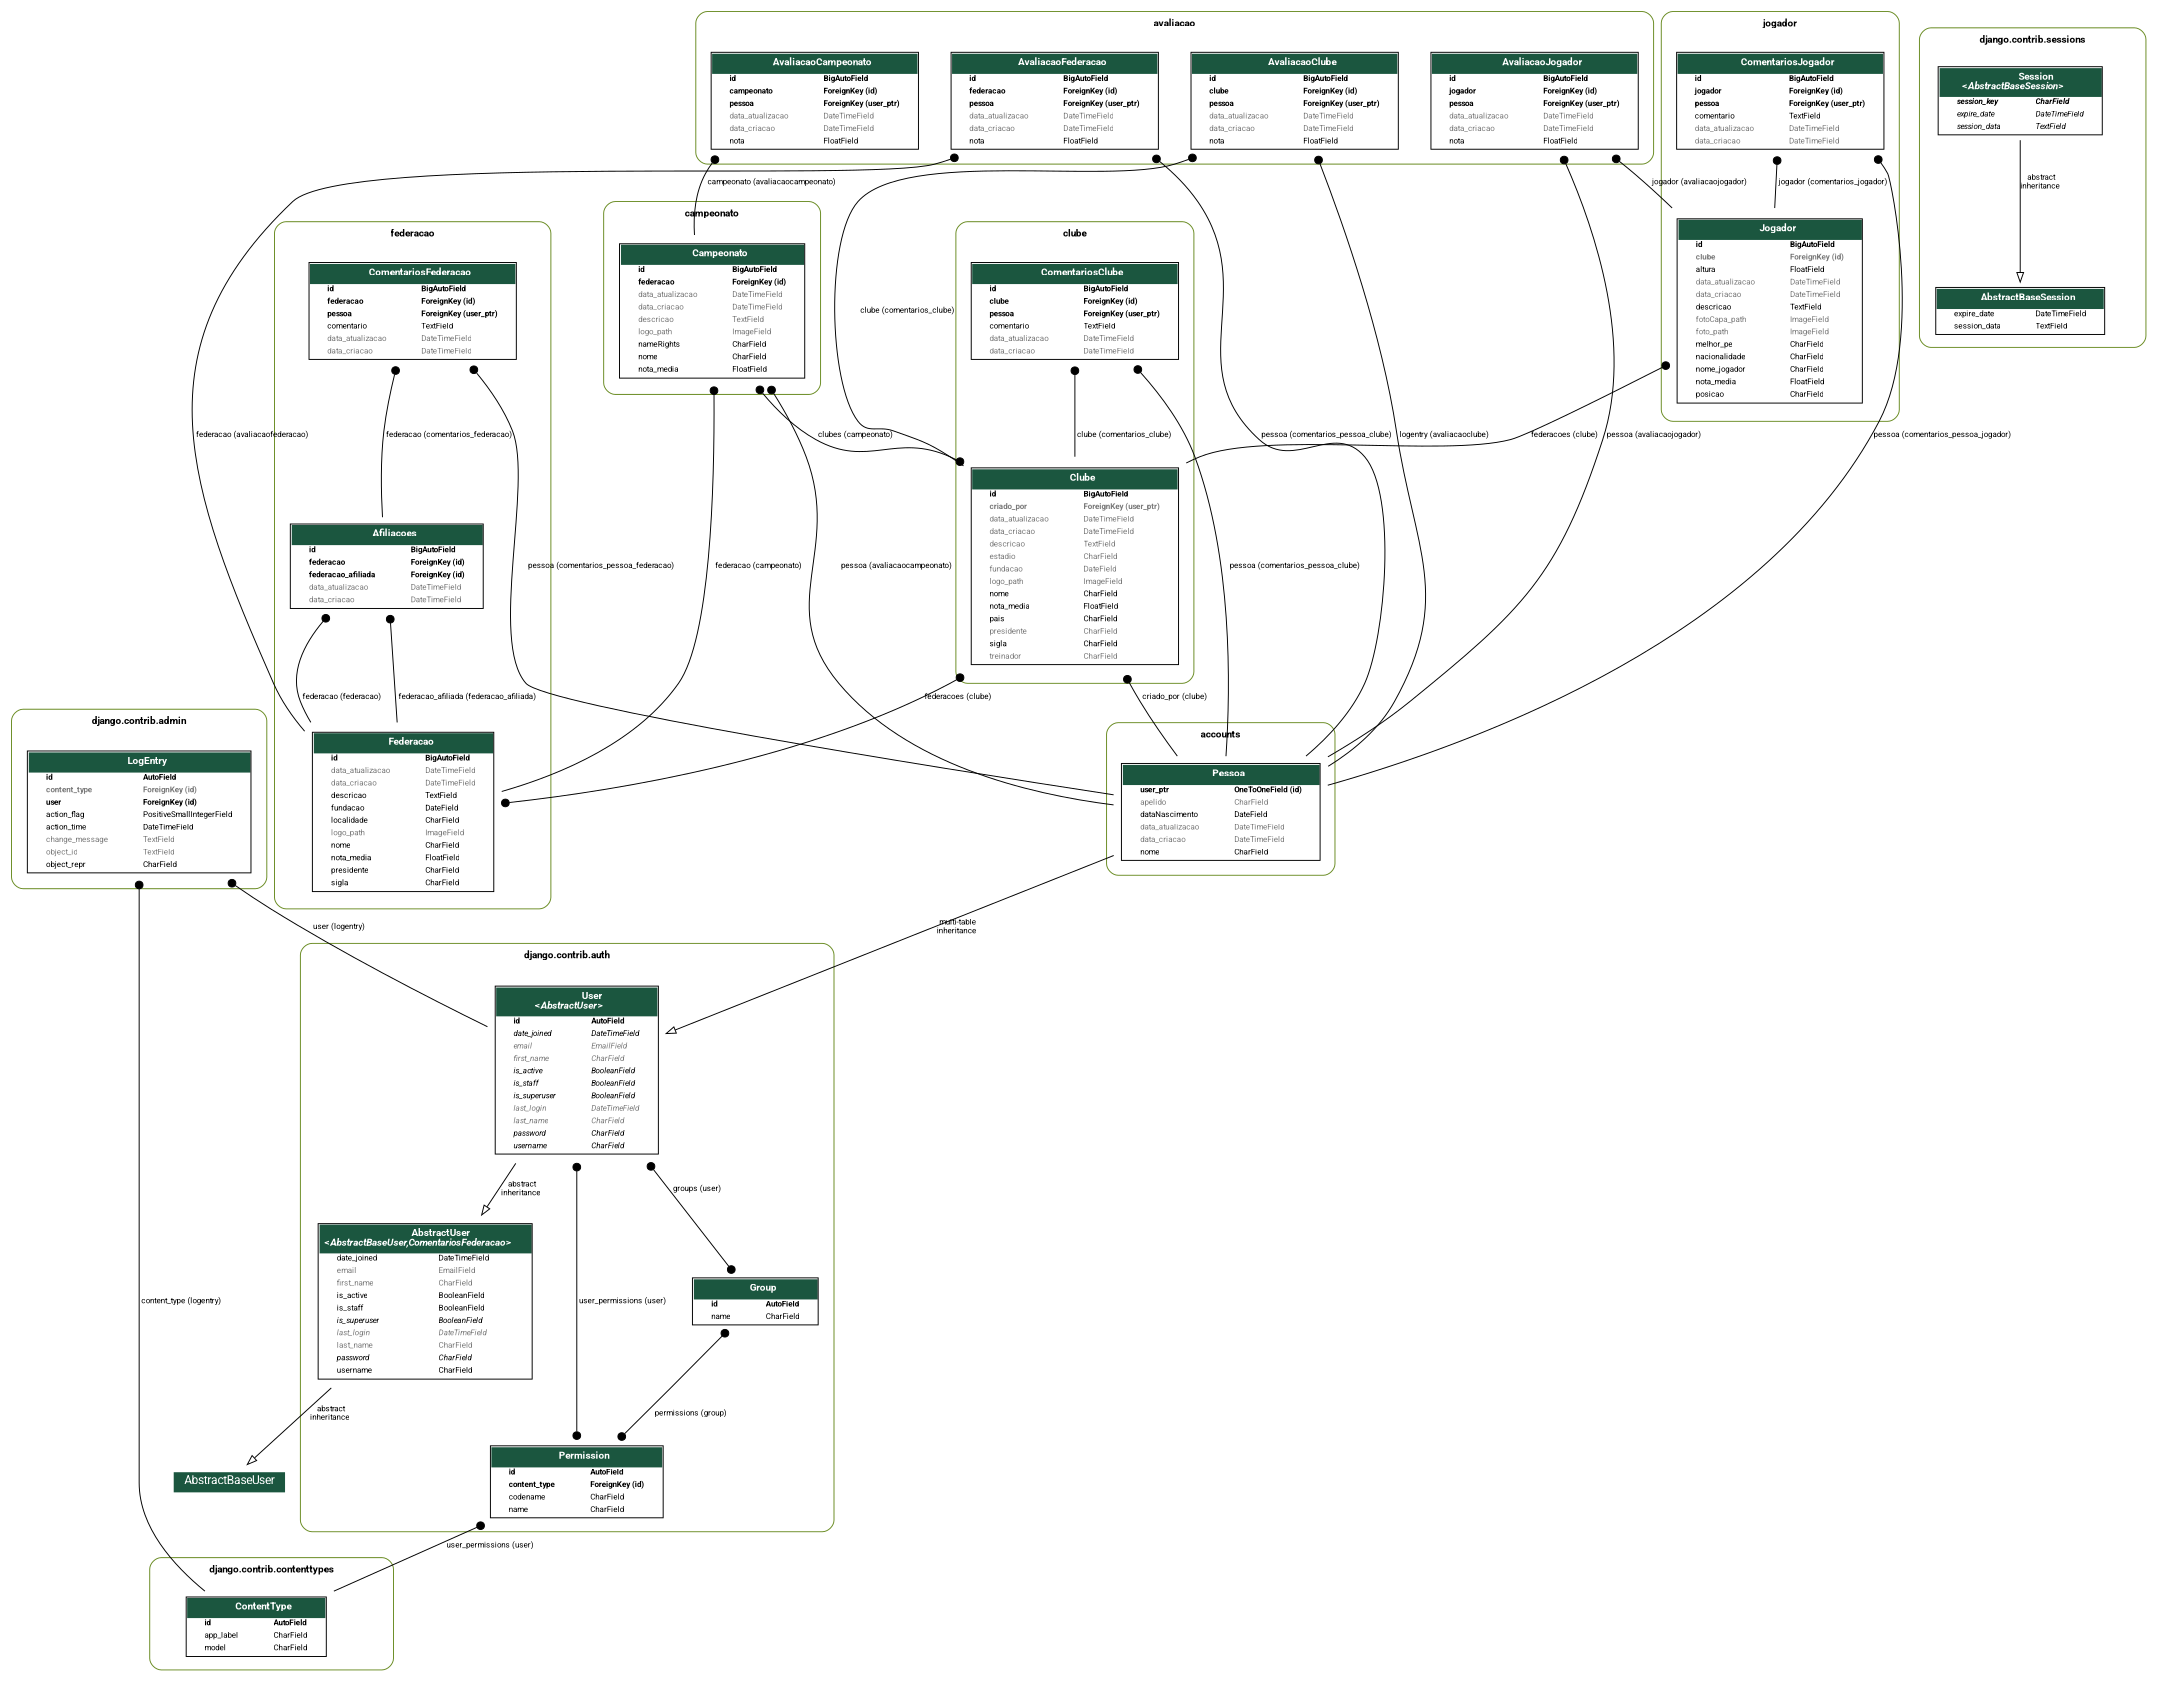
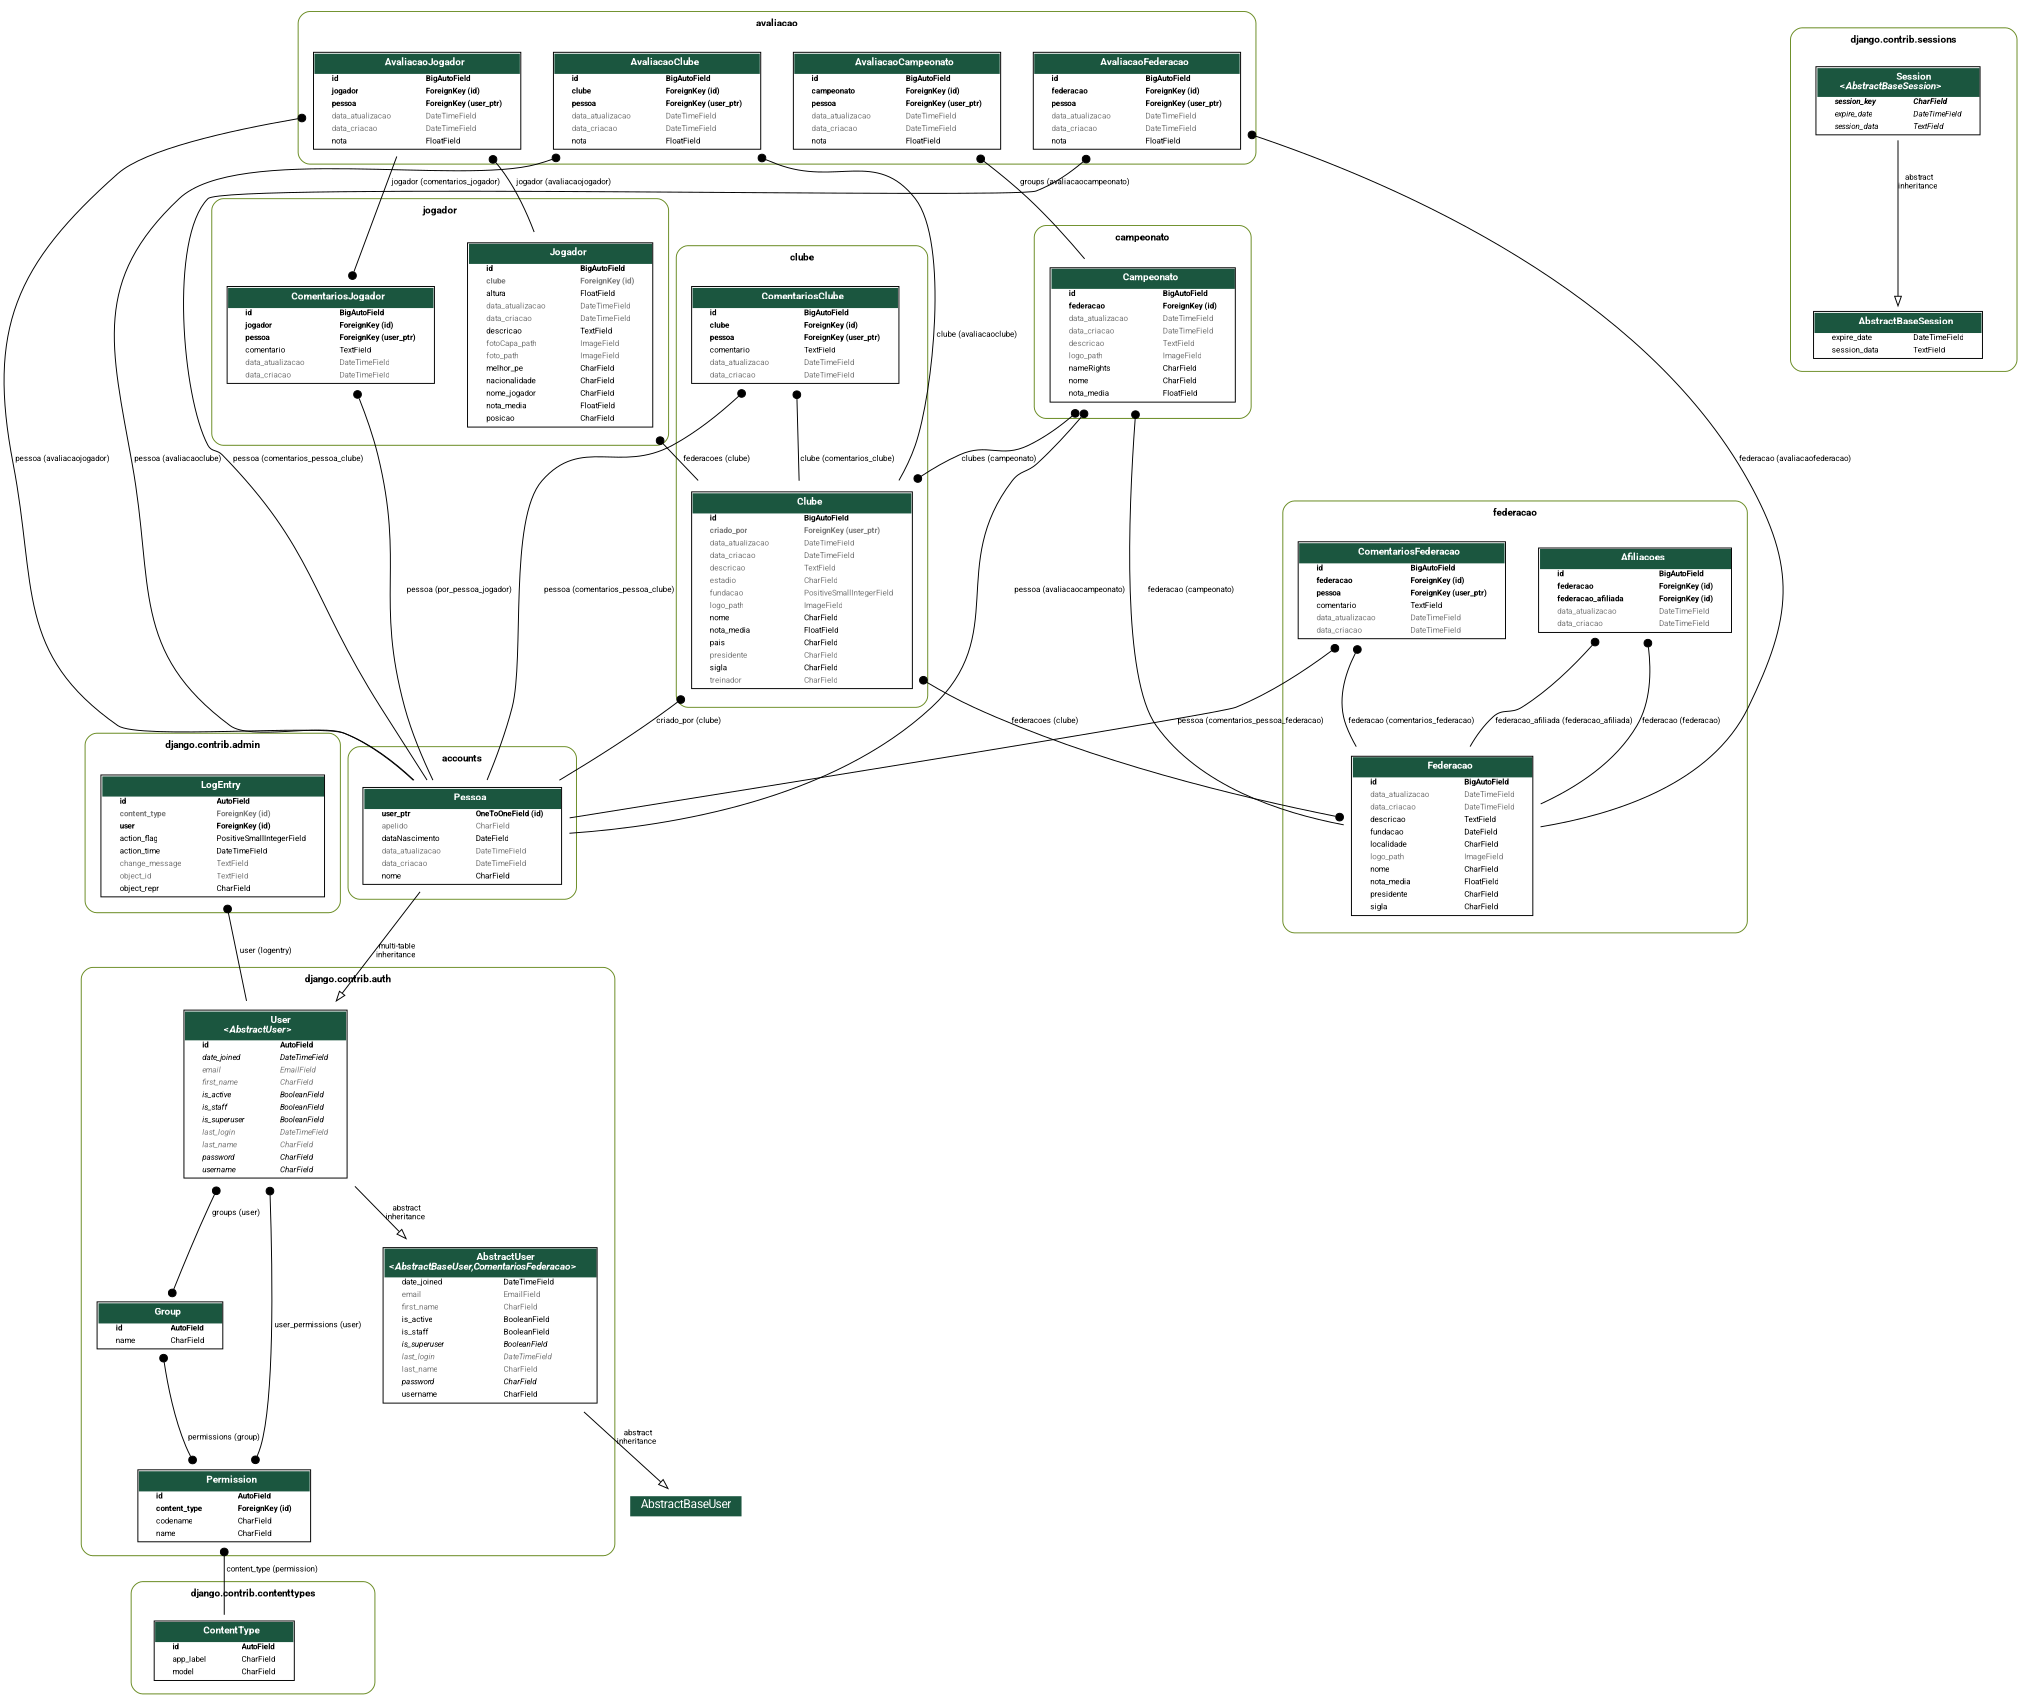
edge "AvaliacaoCampeonato" -- "Campeonato": label " campeonato (avaliacaocampeonato)" -> " groups (avaliacaocampeonato)"
edge "ComentariosJogador" -- "Jogador": now "ComentariosJogador" -- "AvaliacaoJogador"
edge "AvaliacaoClube" -- "Clube": label " clube (comentarios_clube)" -> " clube (avaliacaoclube)"
edge "AvaliacaoClube" -- "Pessoa": label " logentry (avaliacaoclube)" -> " pessoa (avaliacaoclube)"
edge "ComentariosJogador" -- "Pessoa": label " pessoa (comentarios_pessoa_jogador)" -> " pessoa (por_pessoa_jogador)"
edge "ComentariosFederacao" -- "Afiliacoes": now "ComentariosFederacao" -- "Federacao"
node "Clube": text "DateField" -> "PositiveSmallIntegerField"
edge "LogEntry" -- "ContentType": removed, label "content_type (logentry)"
edge "Permission" -- "ContentType": label " user_permissions (user)" -> " content_type (permission)"
